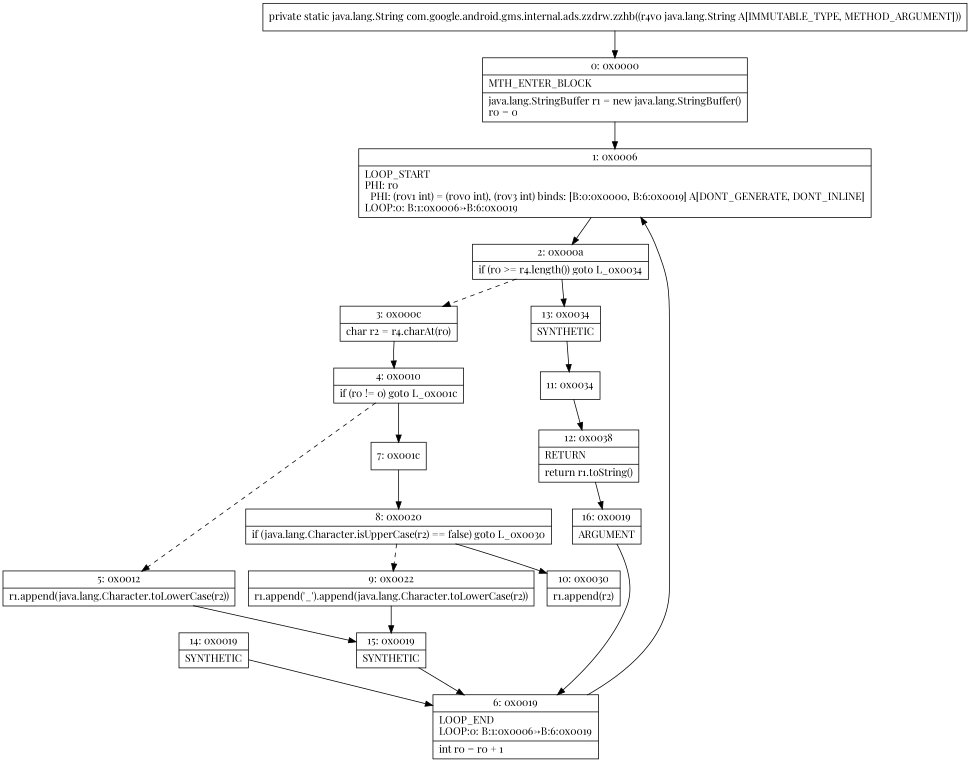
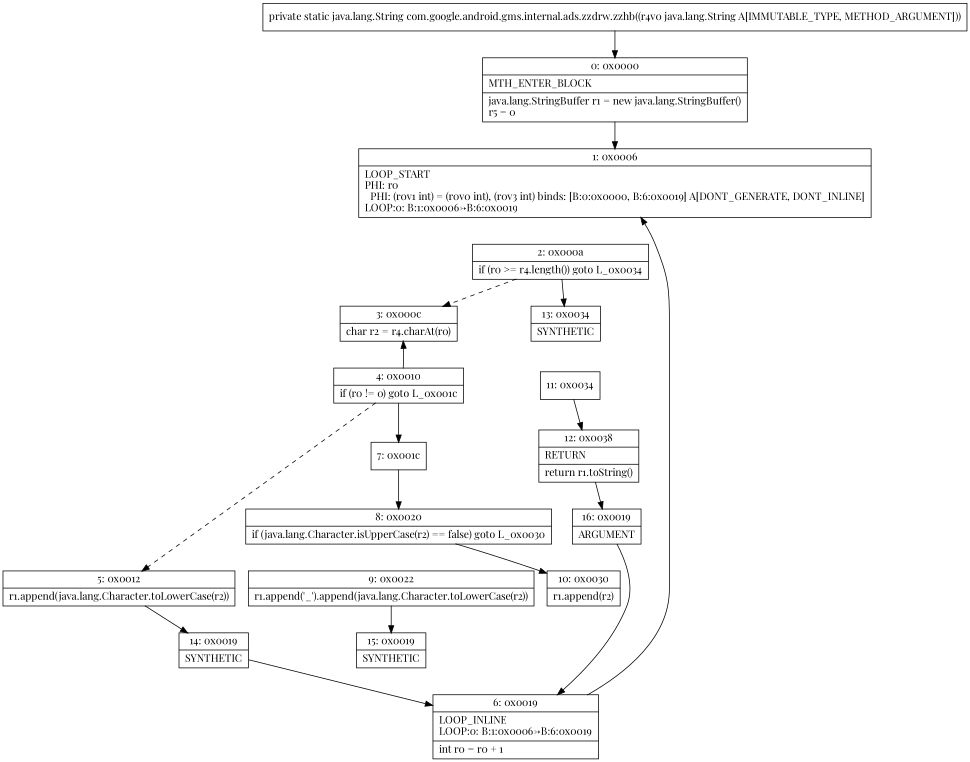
node "0: 0x0000": text "r0 = 0" -> "r5 = 0"
edge "1: 0x0006" -> "2: 0x000a": removed
edge "3: 0x000c" -> "4: 0x0010": reversed
edge "13: 0x0034" -> "11: 0x0034": removed
edge "8: 0x0020" -> "9: 0x0022": removed
edge "5: 0x0012" -> "15: 0x0019": now "5: 0x0012" -> "14: 0x0019"
edge "15: 0x0019" -> "6: 0x0019": removed
node "6: 0x0019": text "LOOP_END" -> "LOOP_INLINE"
